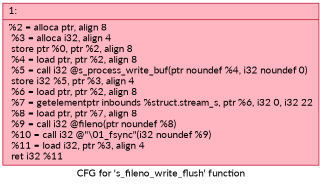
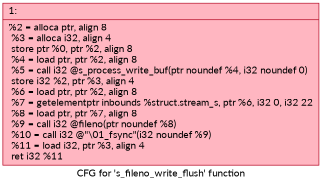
node "1:": text "store i32 %5, ptr %3, align 4" -> "store i32 %2, ptr %3, align 4"
